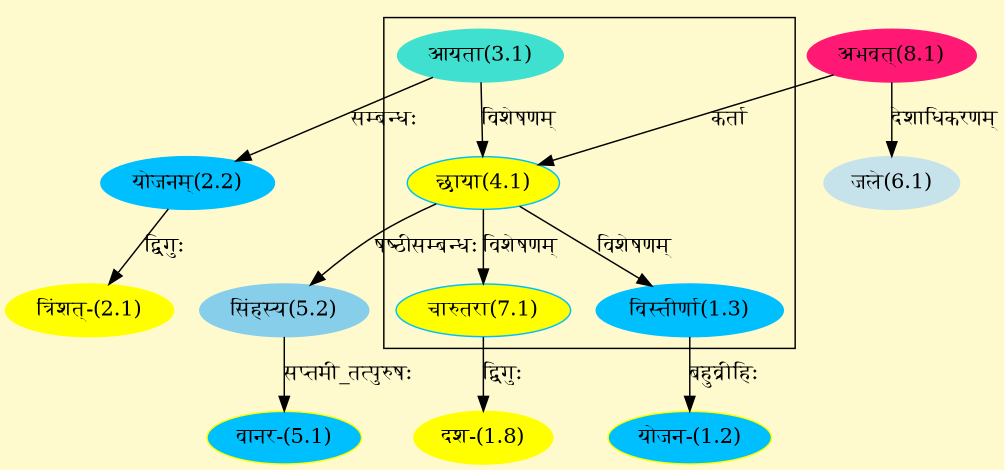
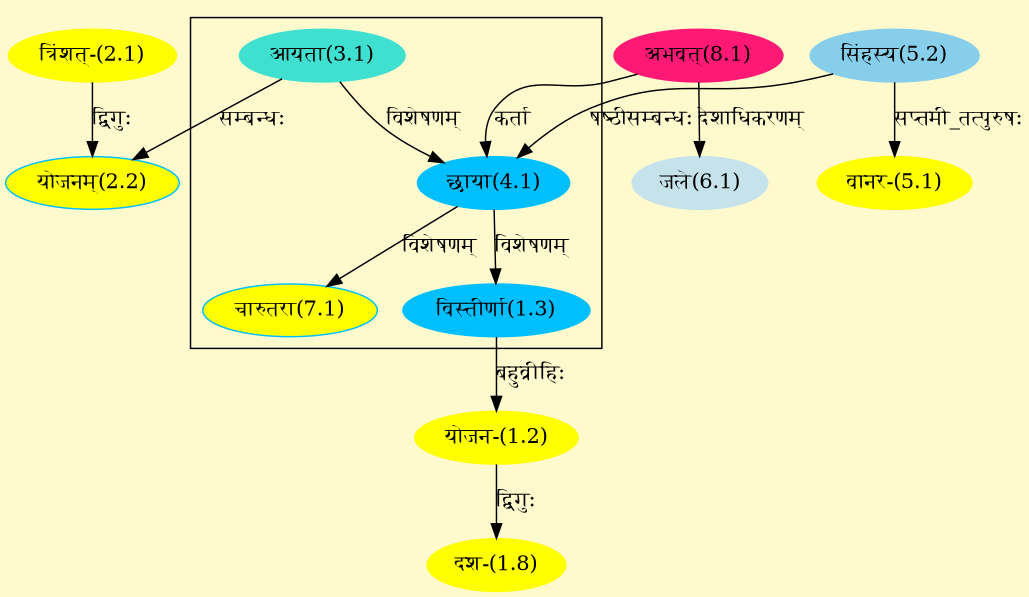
node "योजनम्(2.2)": fillcolor #00bfff -> #ffff00
node "छाया(4.1)": fillcolor #ffff00 -> #00bfff
edge "छाया(4.1)" -> "सिंहस्य(5.2)": reversed
edge "योजनम्(2.2)" -> "त्रिंशत्-(2.1)": reversed
edge "चारुतरा(7.1)" -> "दश-(1.8)": now "योजन-(1.2)" -> "दश-(1.8)"
node "वानर-(5.1)": fillcolor #00bfff -> #ffff00
node "योजन-(1.2)": fillcolor #00bfff -> #ffff00
